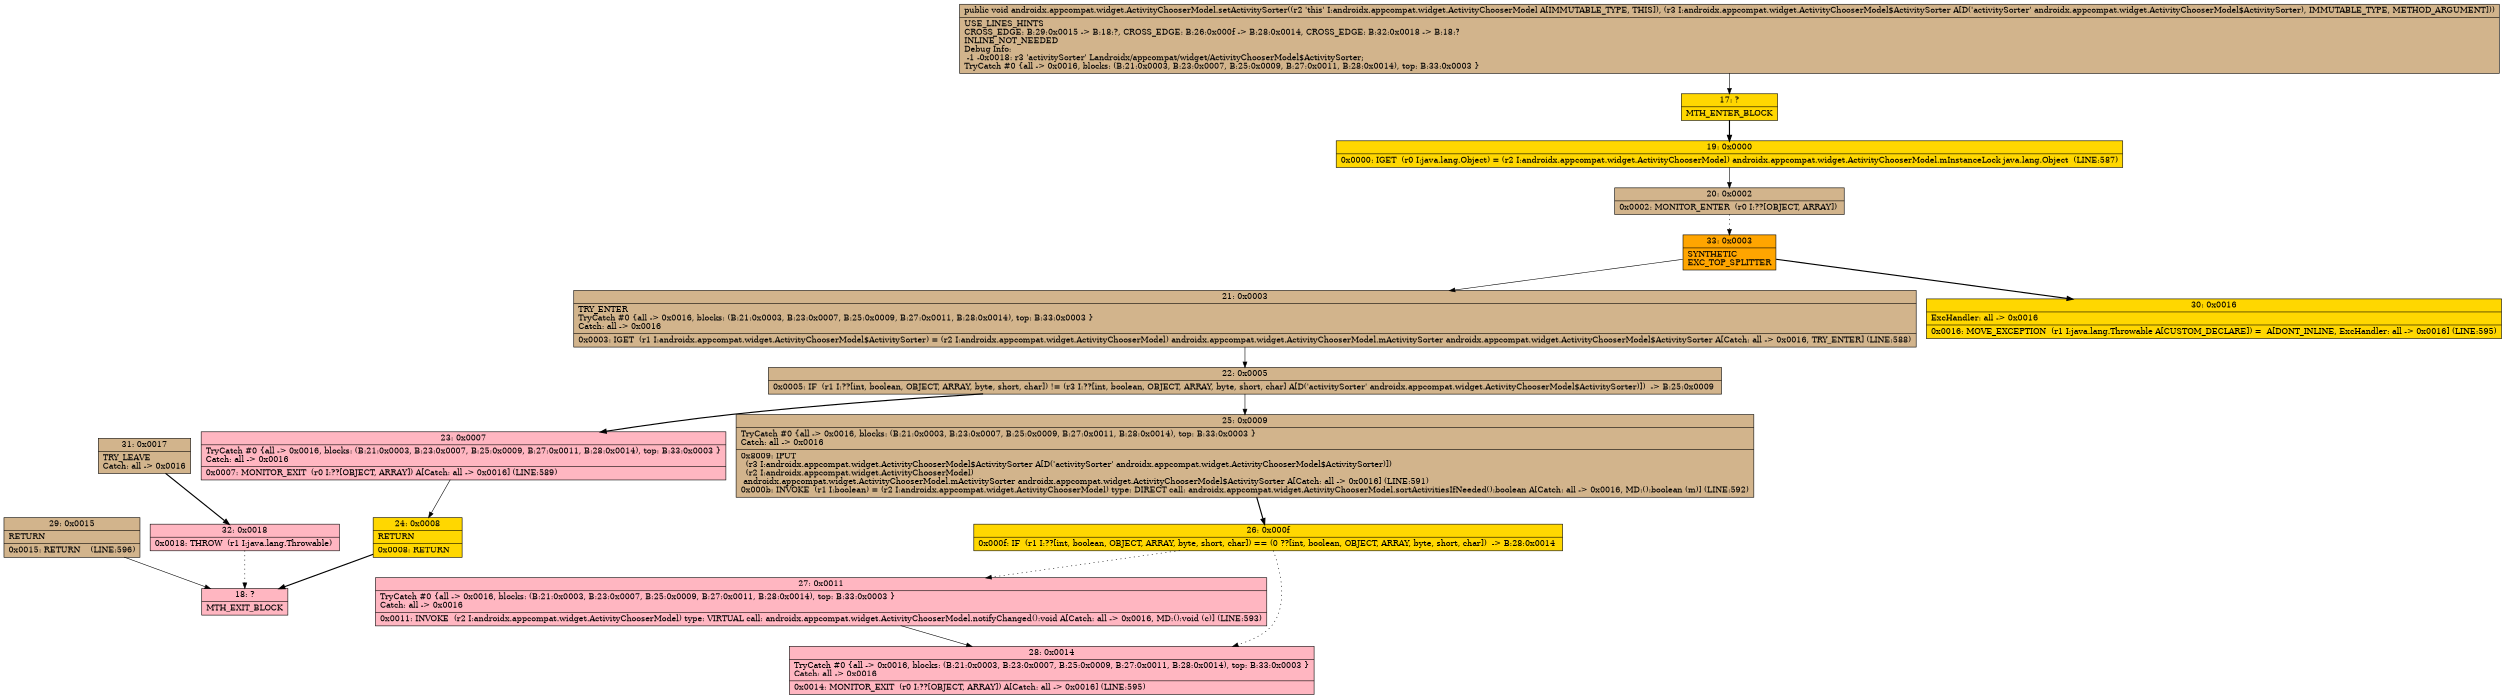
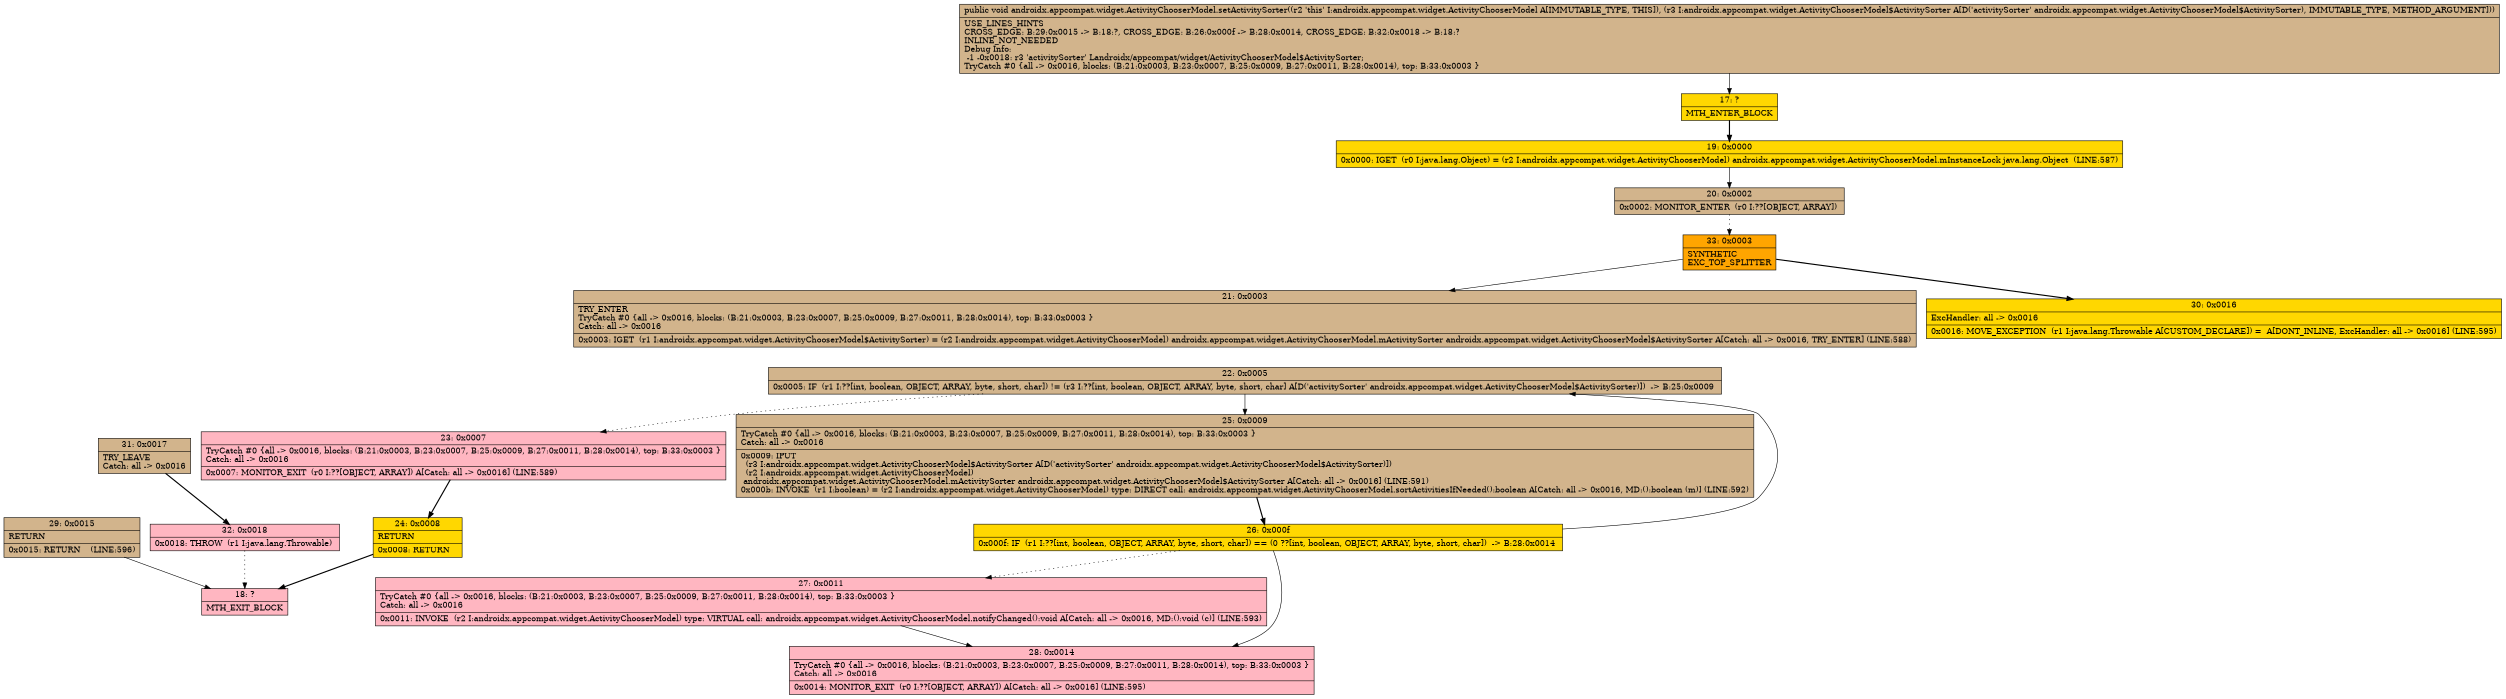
edge "21: 0x0003" -> "22: 0x0005": now "26: 0x000f" -> "22: 0x0005"
edge "22: 0x0005" -> "23: 0x0007": style bold -> dotted
node "25: 0x0009": text "0x8009: IPUT" -> "0x0009: IPUT"
edge "23: 0x0007" -> "24: 0x0008": style solid -> bold
edge "26: 0x000f" -> "28: 0x0014": style dotted -> solid
